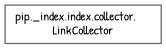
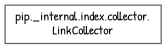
node "pip._index.index.collector. LinkCollector": label "pip._index.index.collector. LinkCollector" -> "pip._internal.index.collector. LinkCollector"
